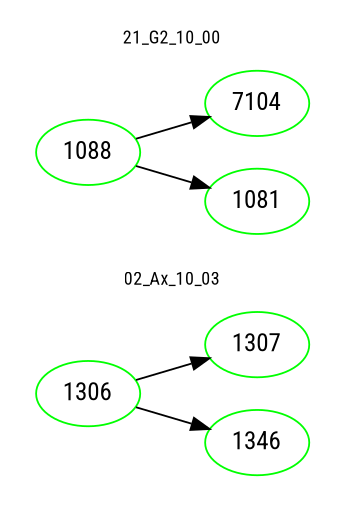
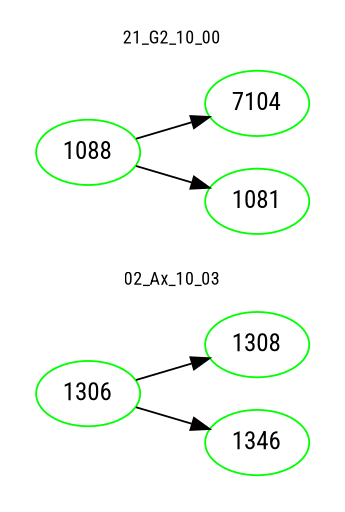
node "1307": label "1307" -> "1308"
